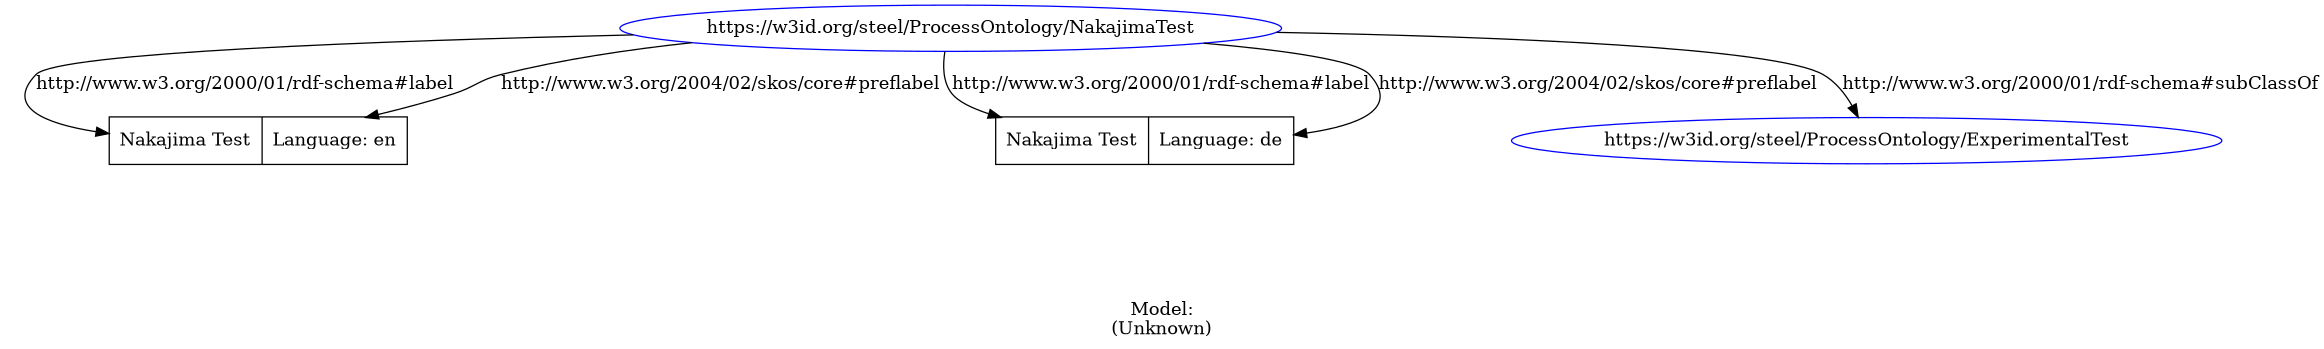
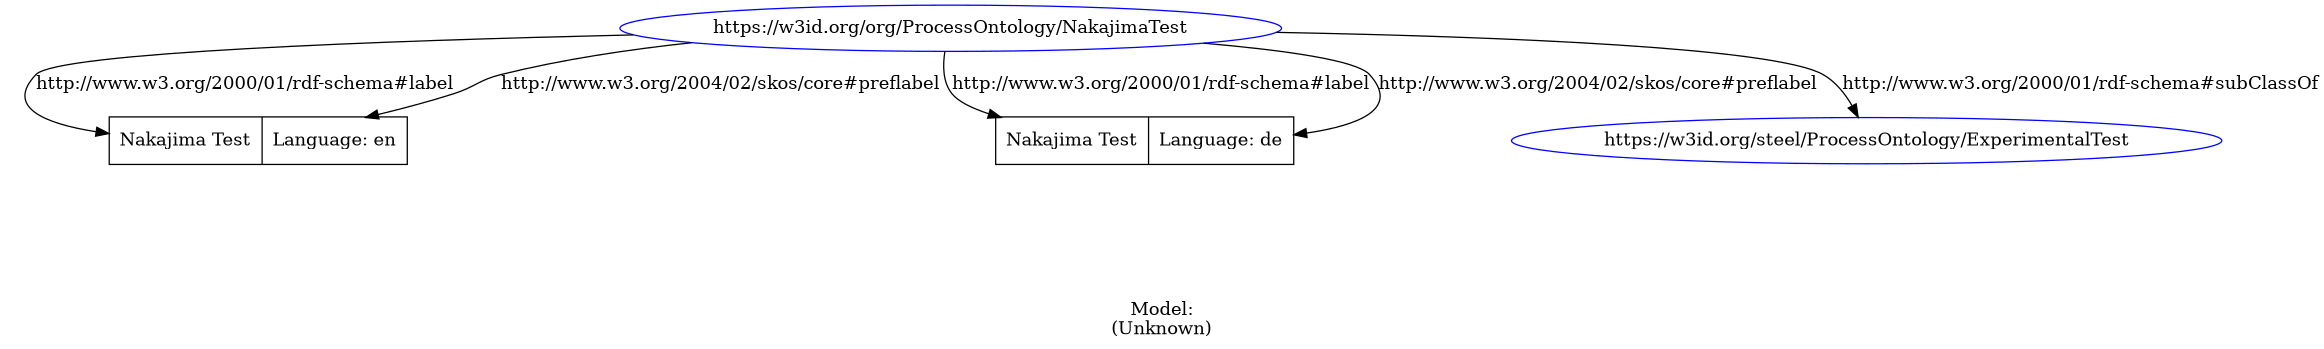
node "https://w3id.org/steel/ProcessOntology/NakajimaTest": label "https://w3id.org/steel/ProcessOntology/NakajimaTest" -> "https://w3id.org/org/ProcessOntology/NakajimaTest"
